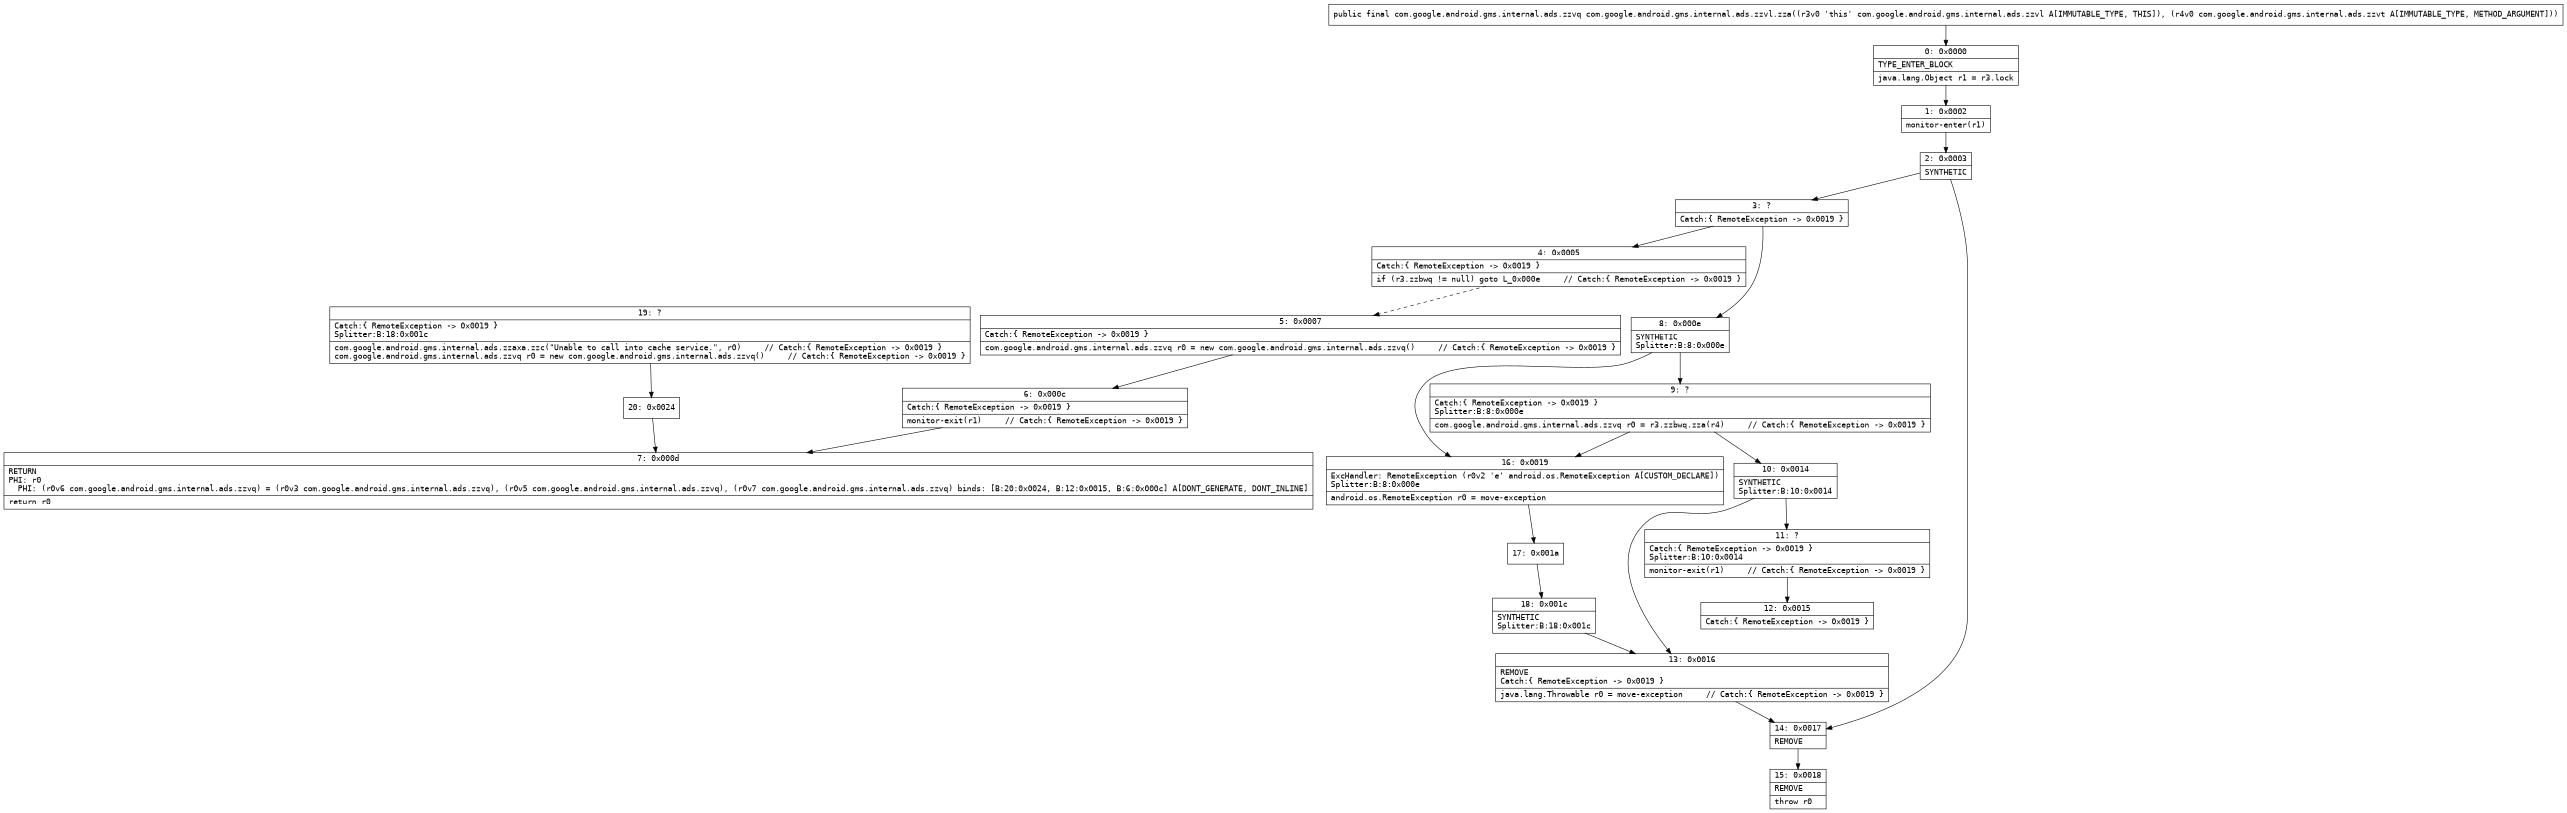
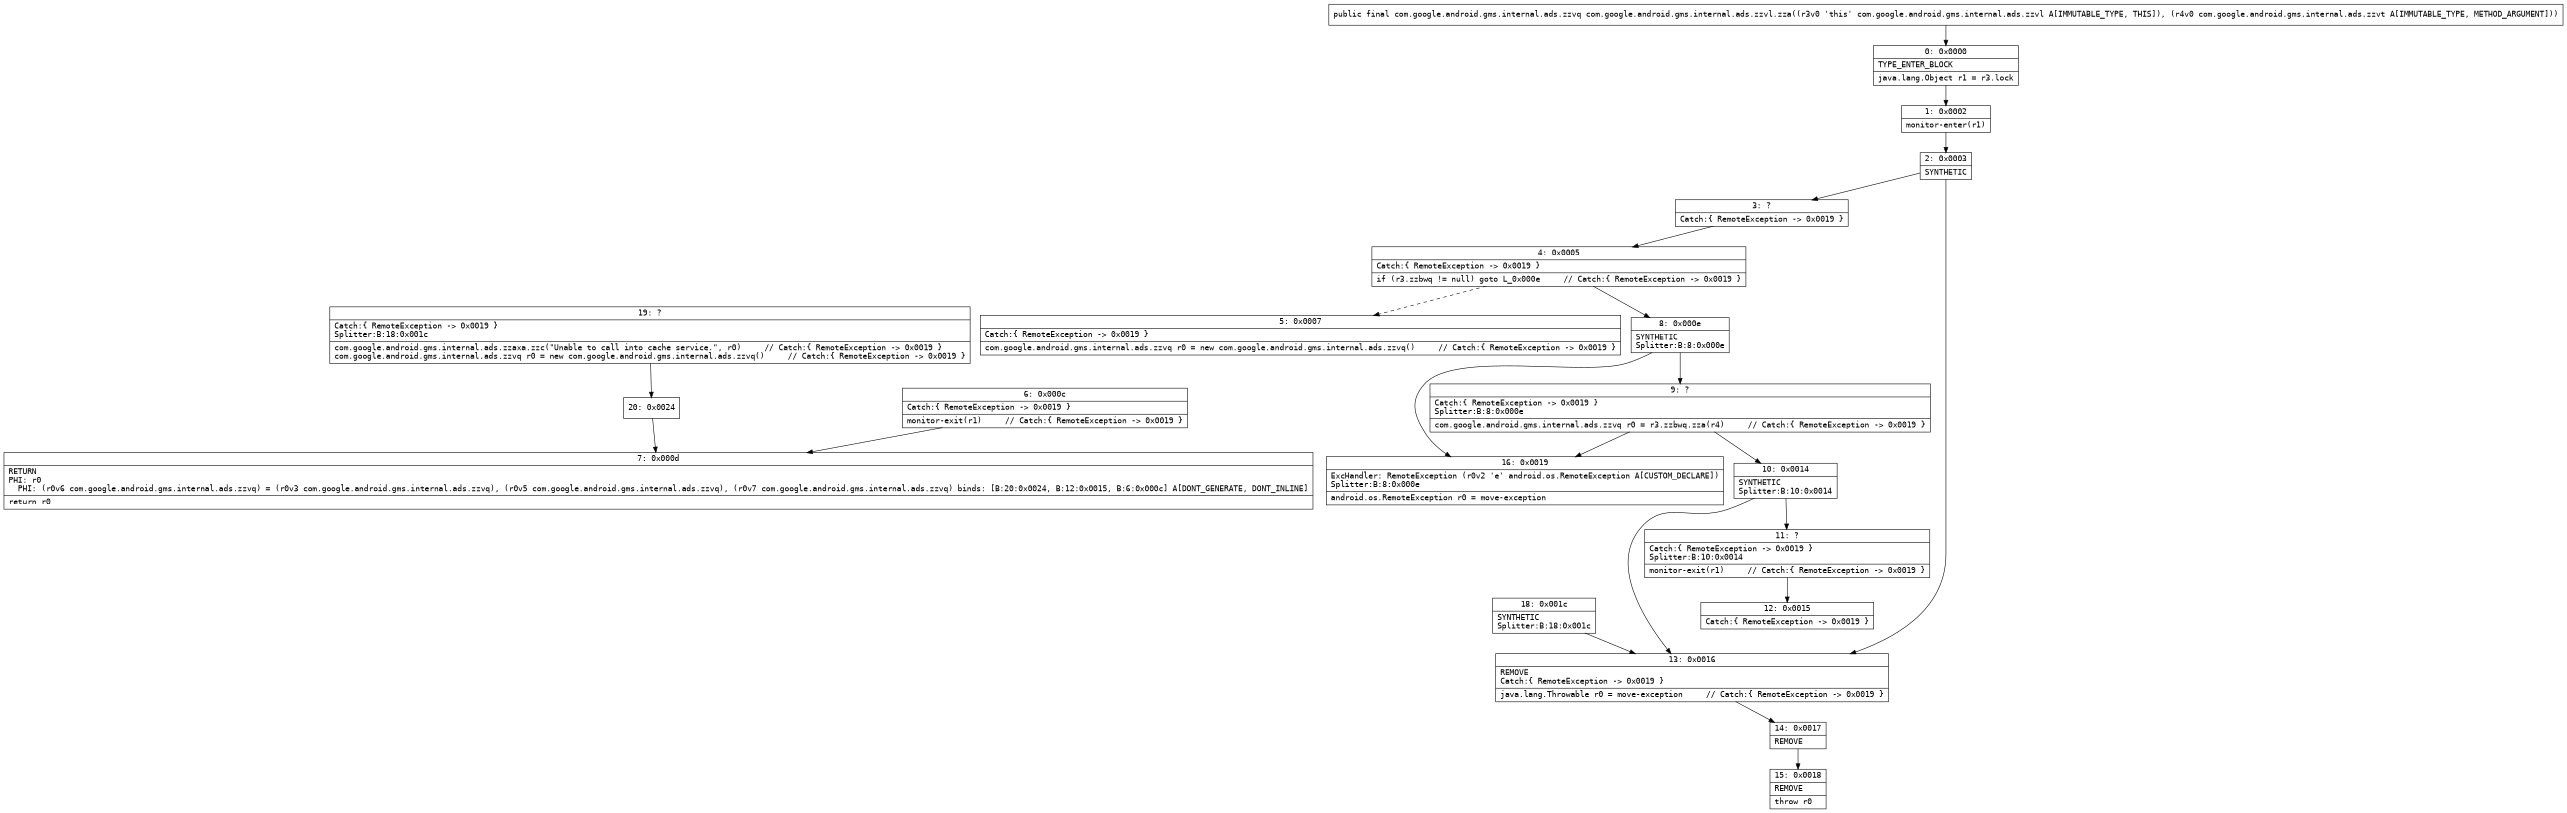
edge "3: ?" -> "8: 0x000e": now "4: 0x0005" -> "8: 0x000e"
edge "5: 0x0007" -> "6: 0x000c": removed
edge "2: 0x0003" -> "14: 0x0017": now "2: 0x0003" -> "13: 0x0016"
node "17: 0x001a": removed
